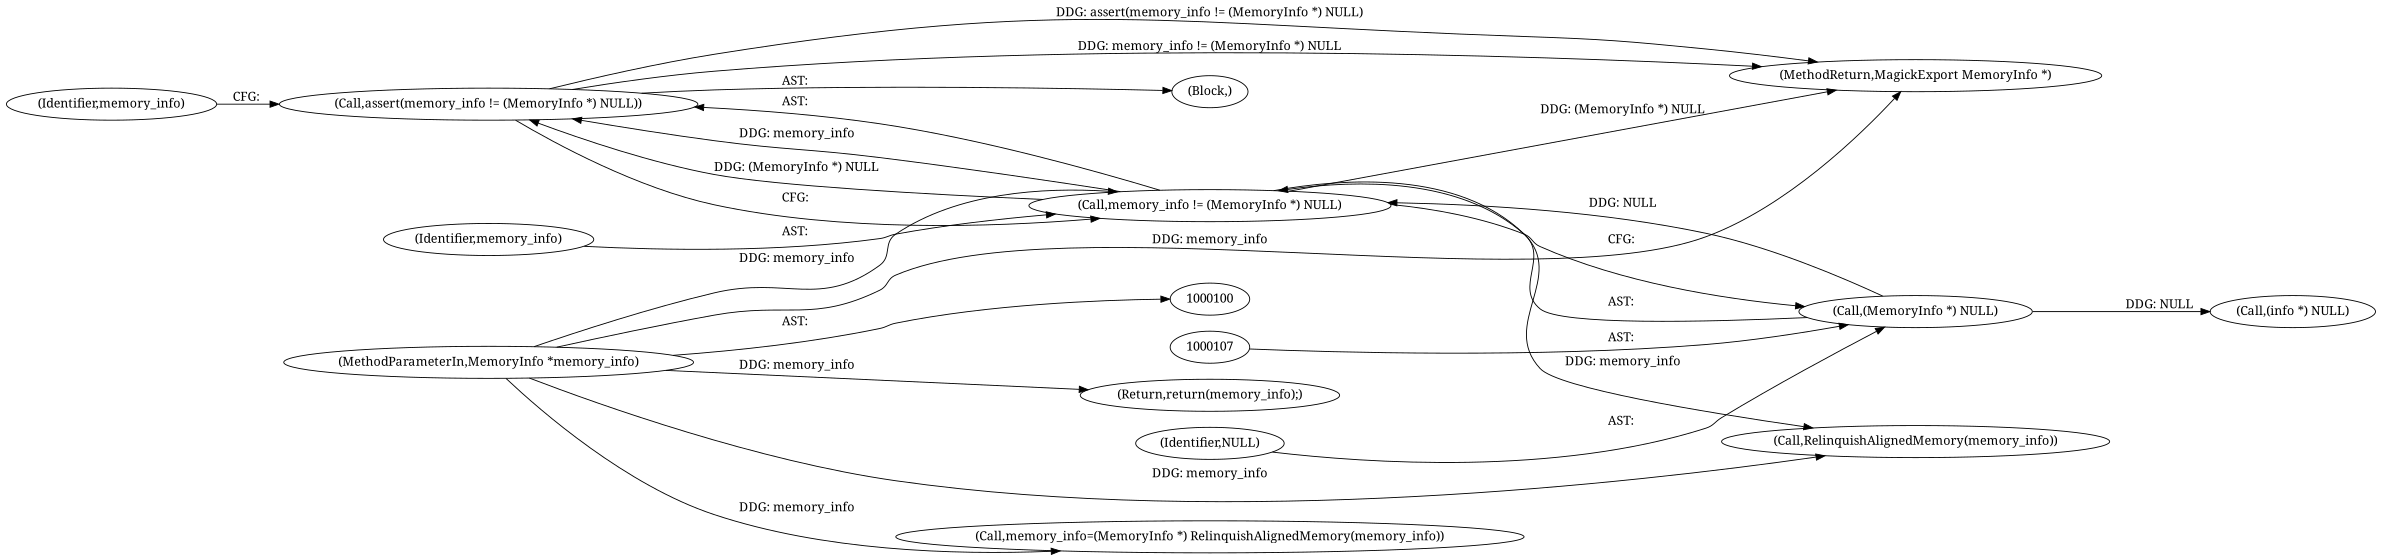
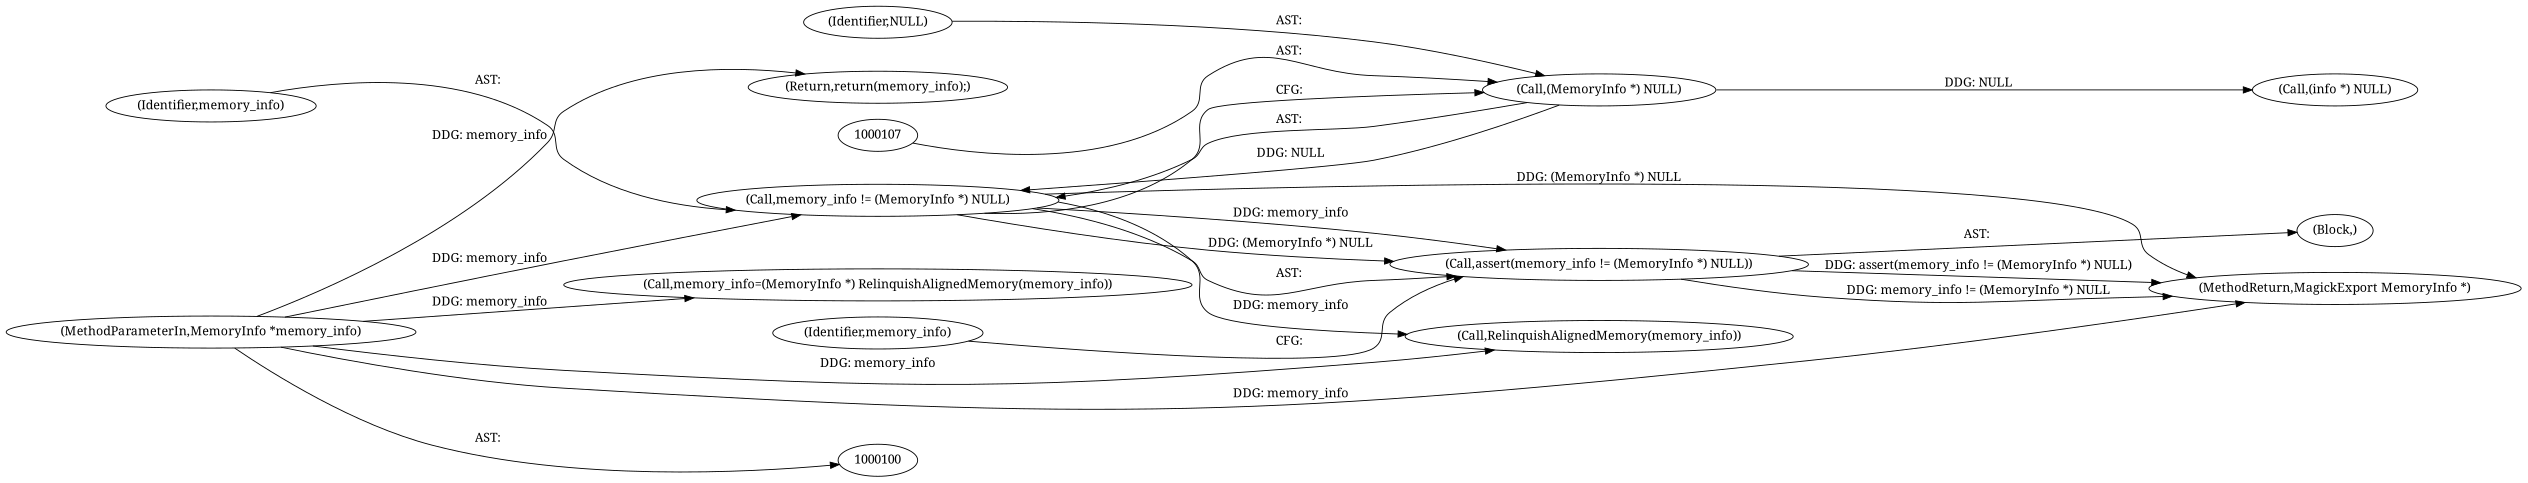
edge "(Call,assert(memory_info != (MemoryInfo *) NULL))" -> "(Call,memory_info != (MemoryInfo *) NULL)": removed, label "CFG:"
